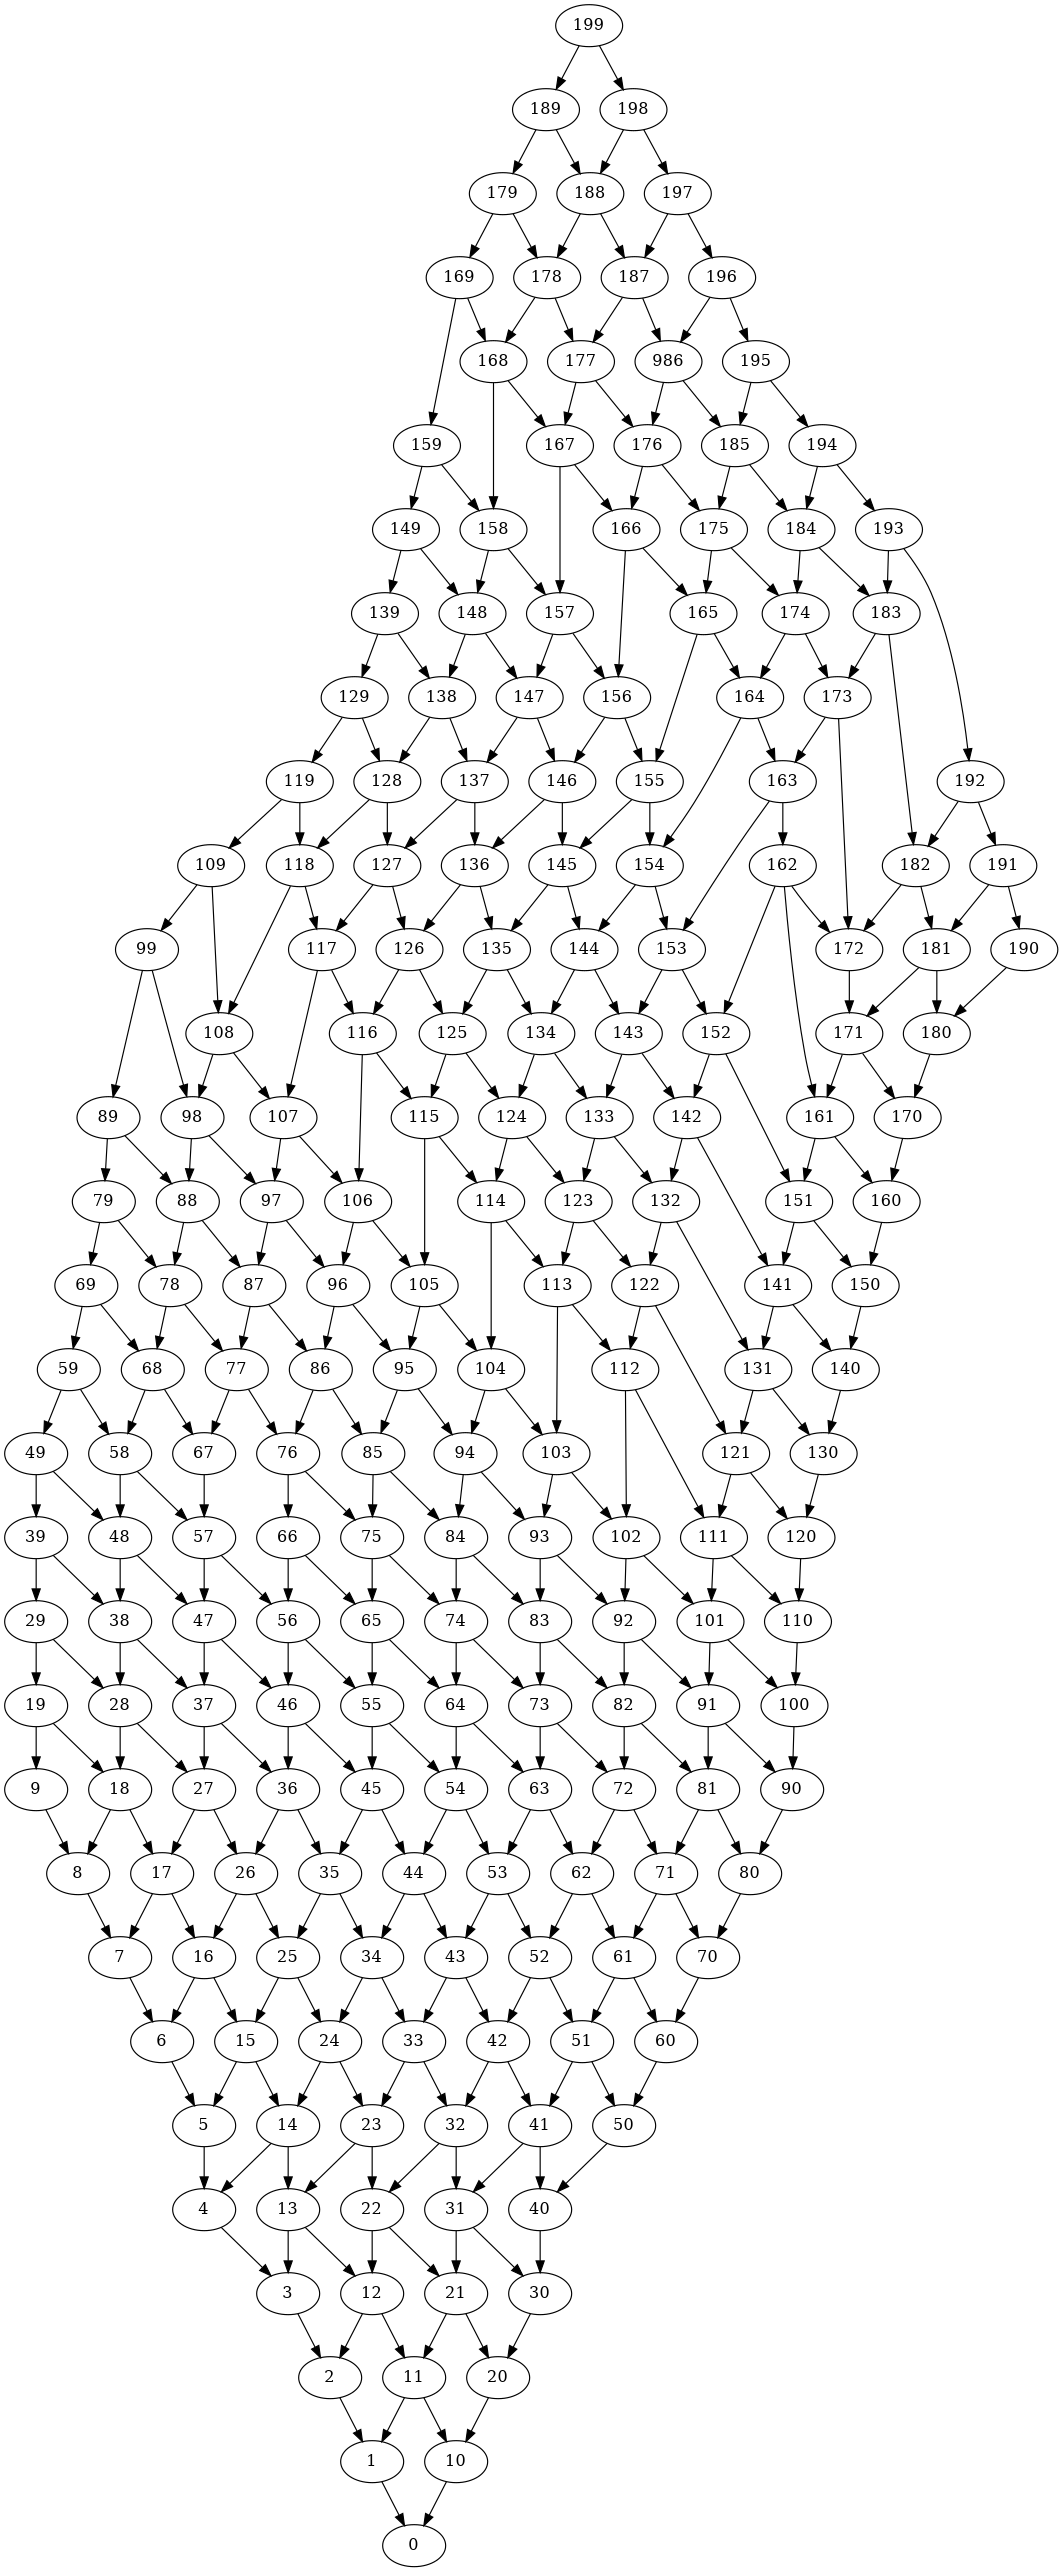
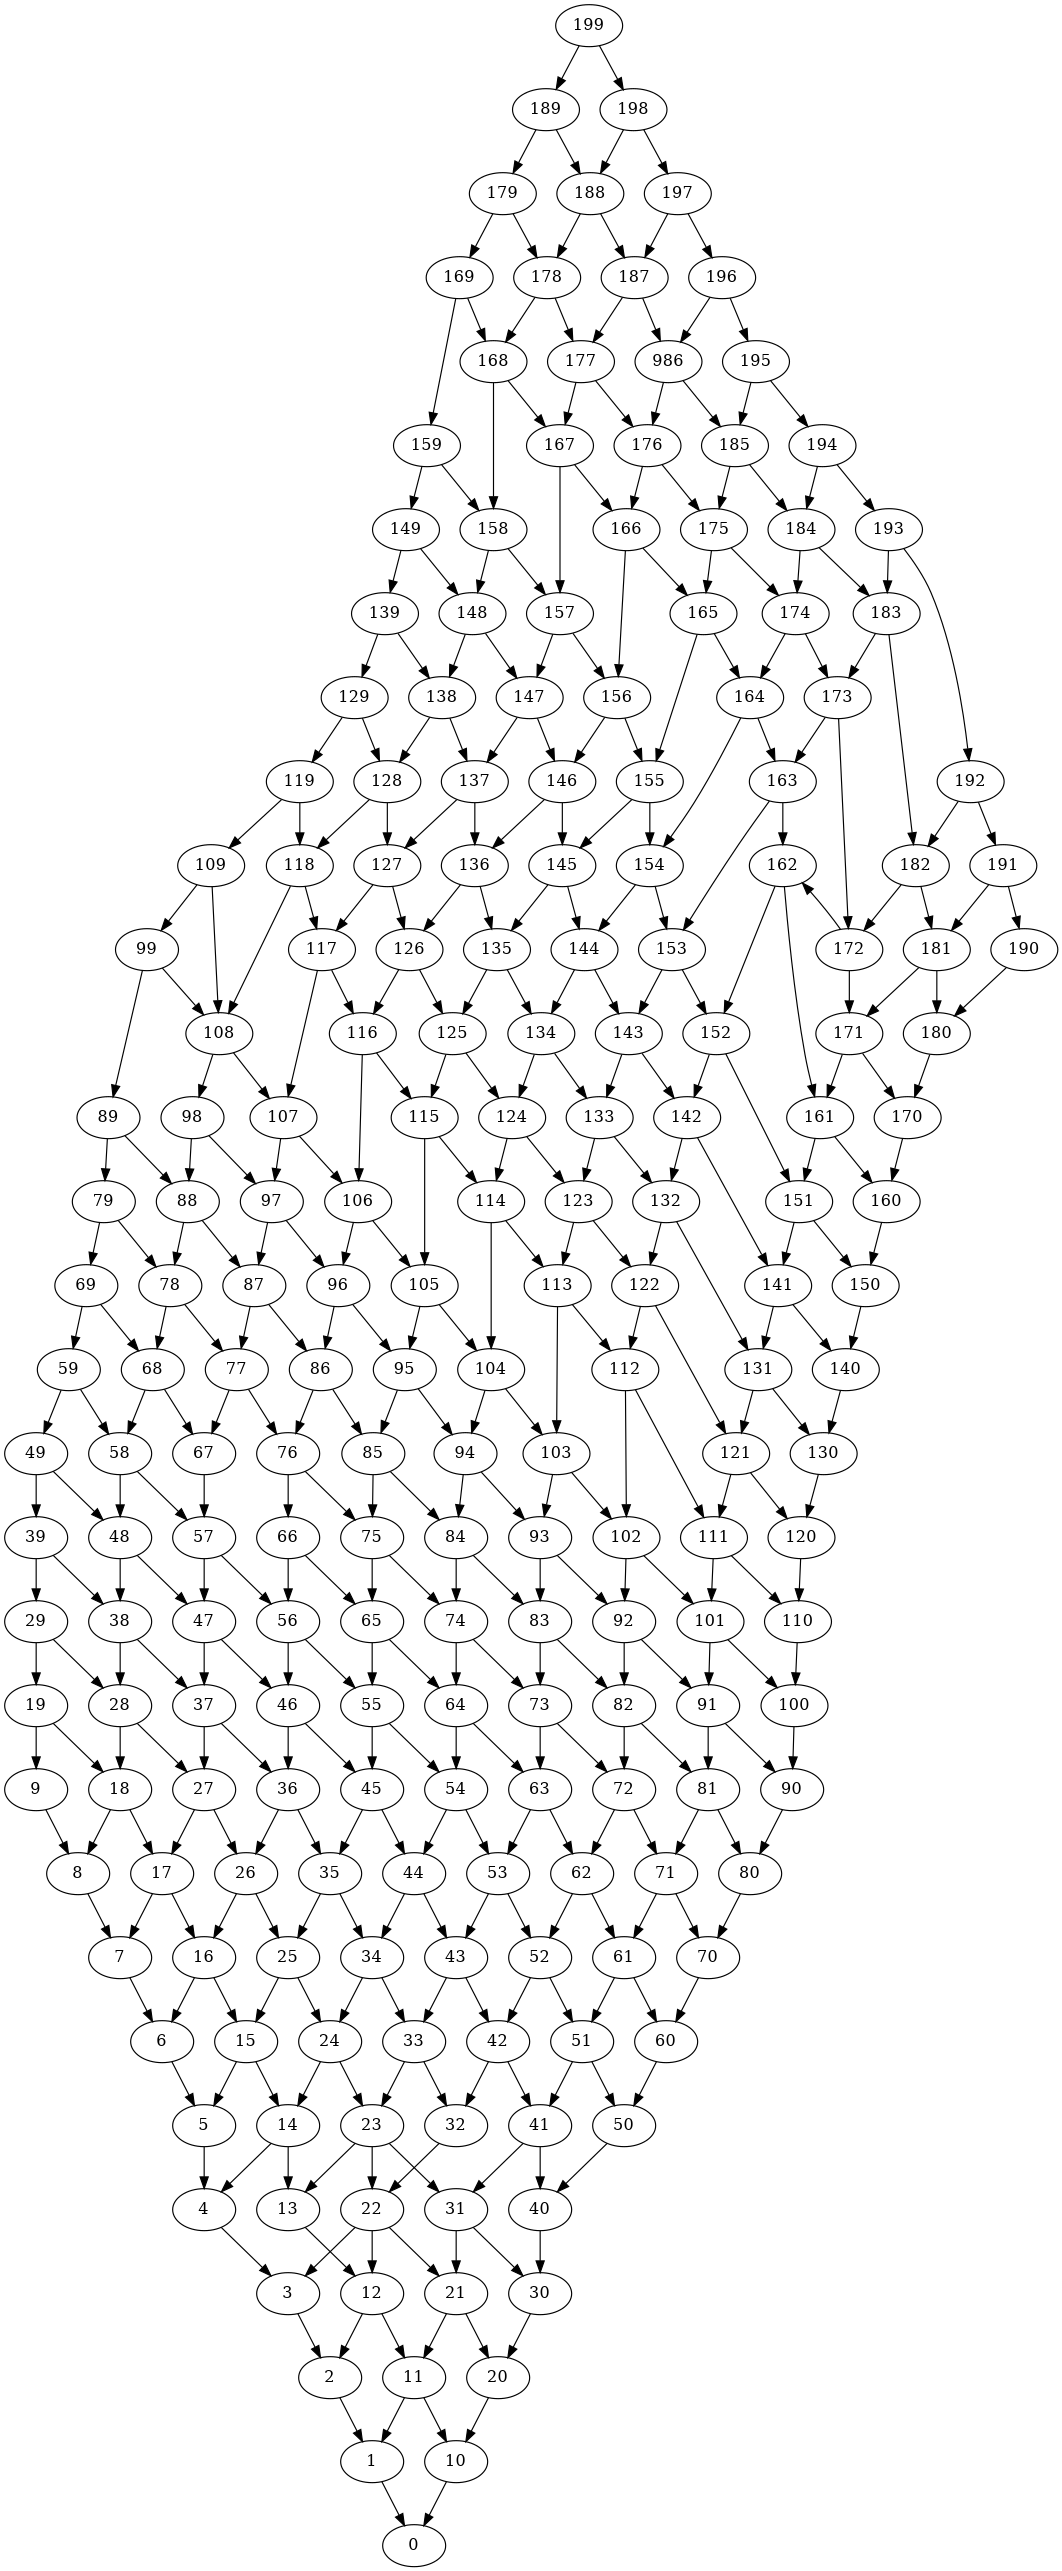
edge "162" -> "172": reversed
edge "99" -> "98": now "99" -> "108"
edge "32" -> "31": now "23" -> "31"
edge "13" -> "3": now "22" -> "3"
